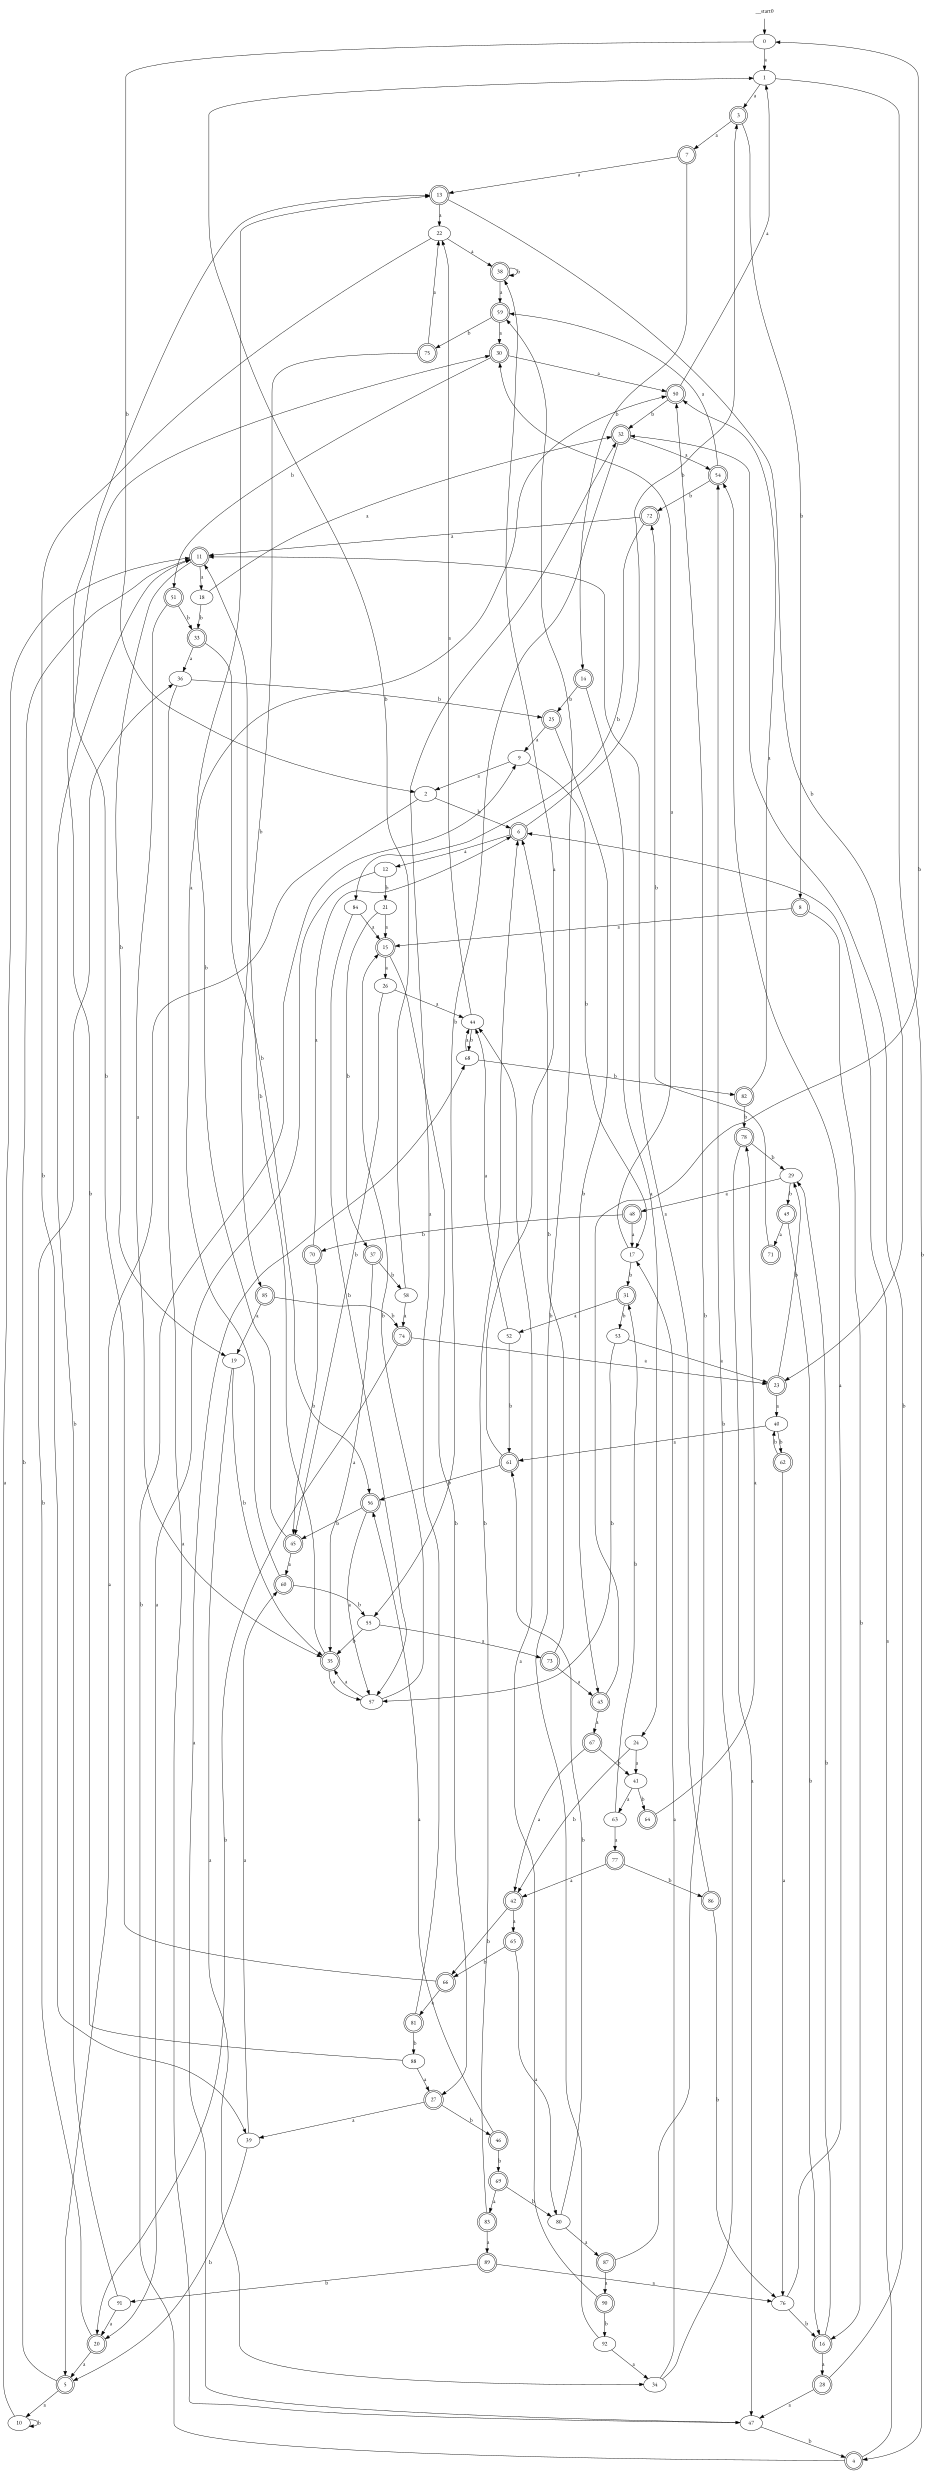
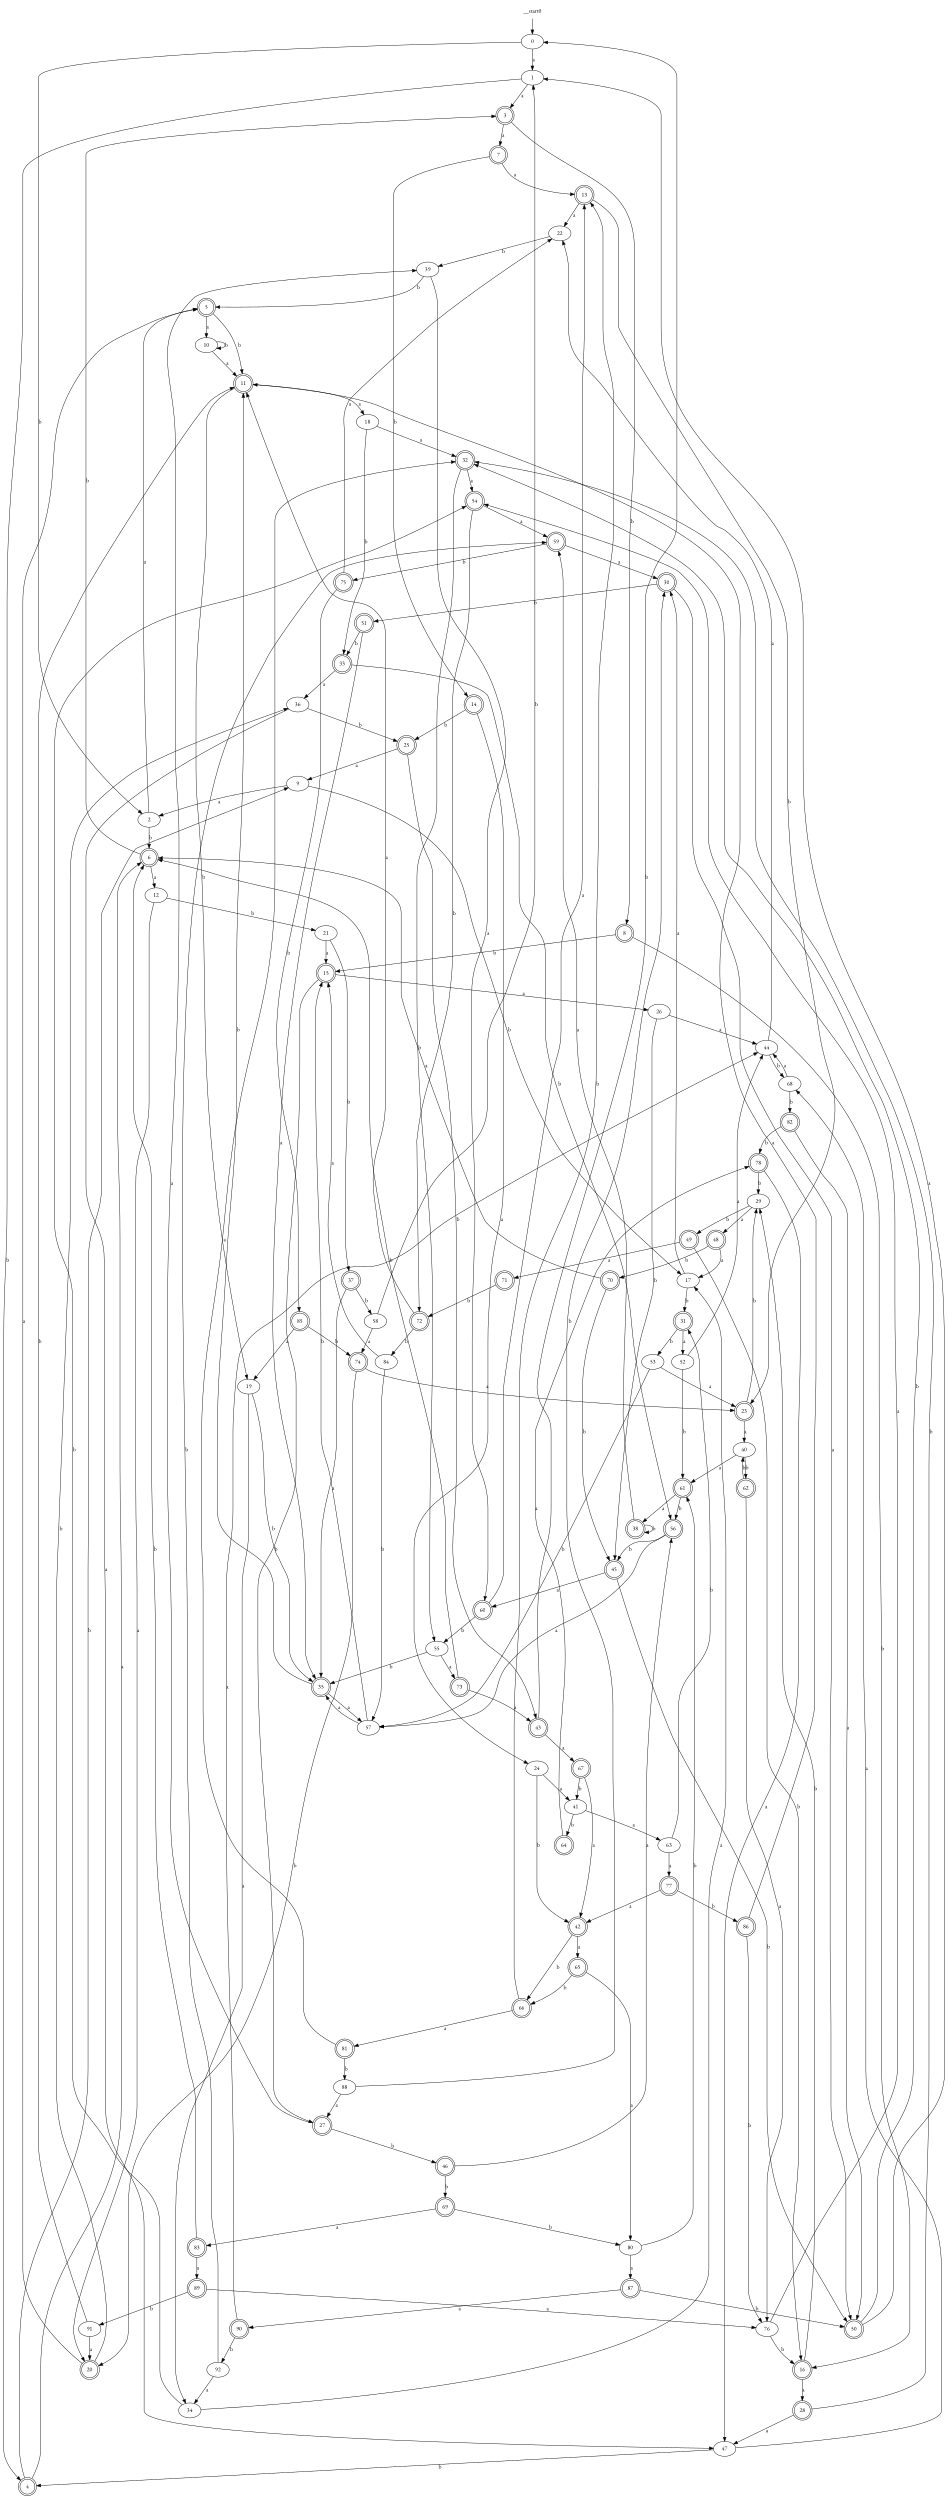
edge "22" -> "38": removed, label "a"
edge "8" -> "15": label "a" -> "b"
